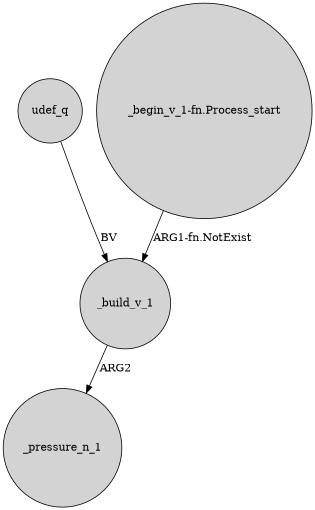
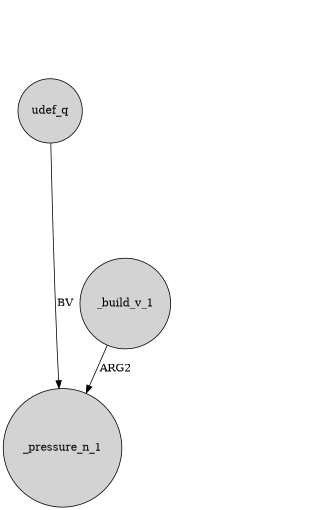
node "_begin_v_1-fn.Process_start": removed
edge "udef_q" -> "_build_v_1": now "udef_q" -> "_pressure_n_1"
